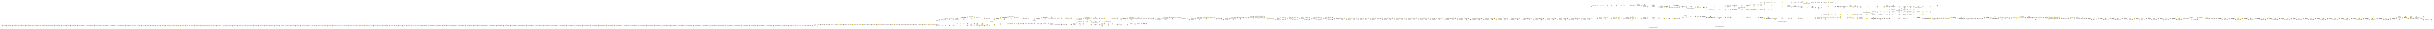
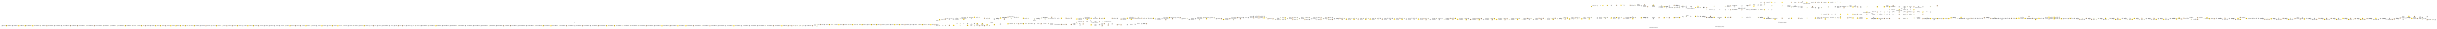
edge "N480 62" -> "N486 61": reversed
